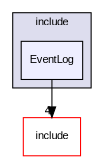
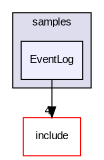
cluster "include": label "include" -> "samples"
